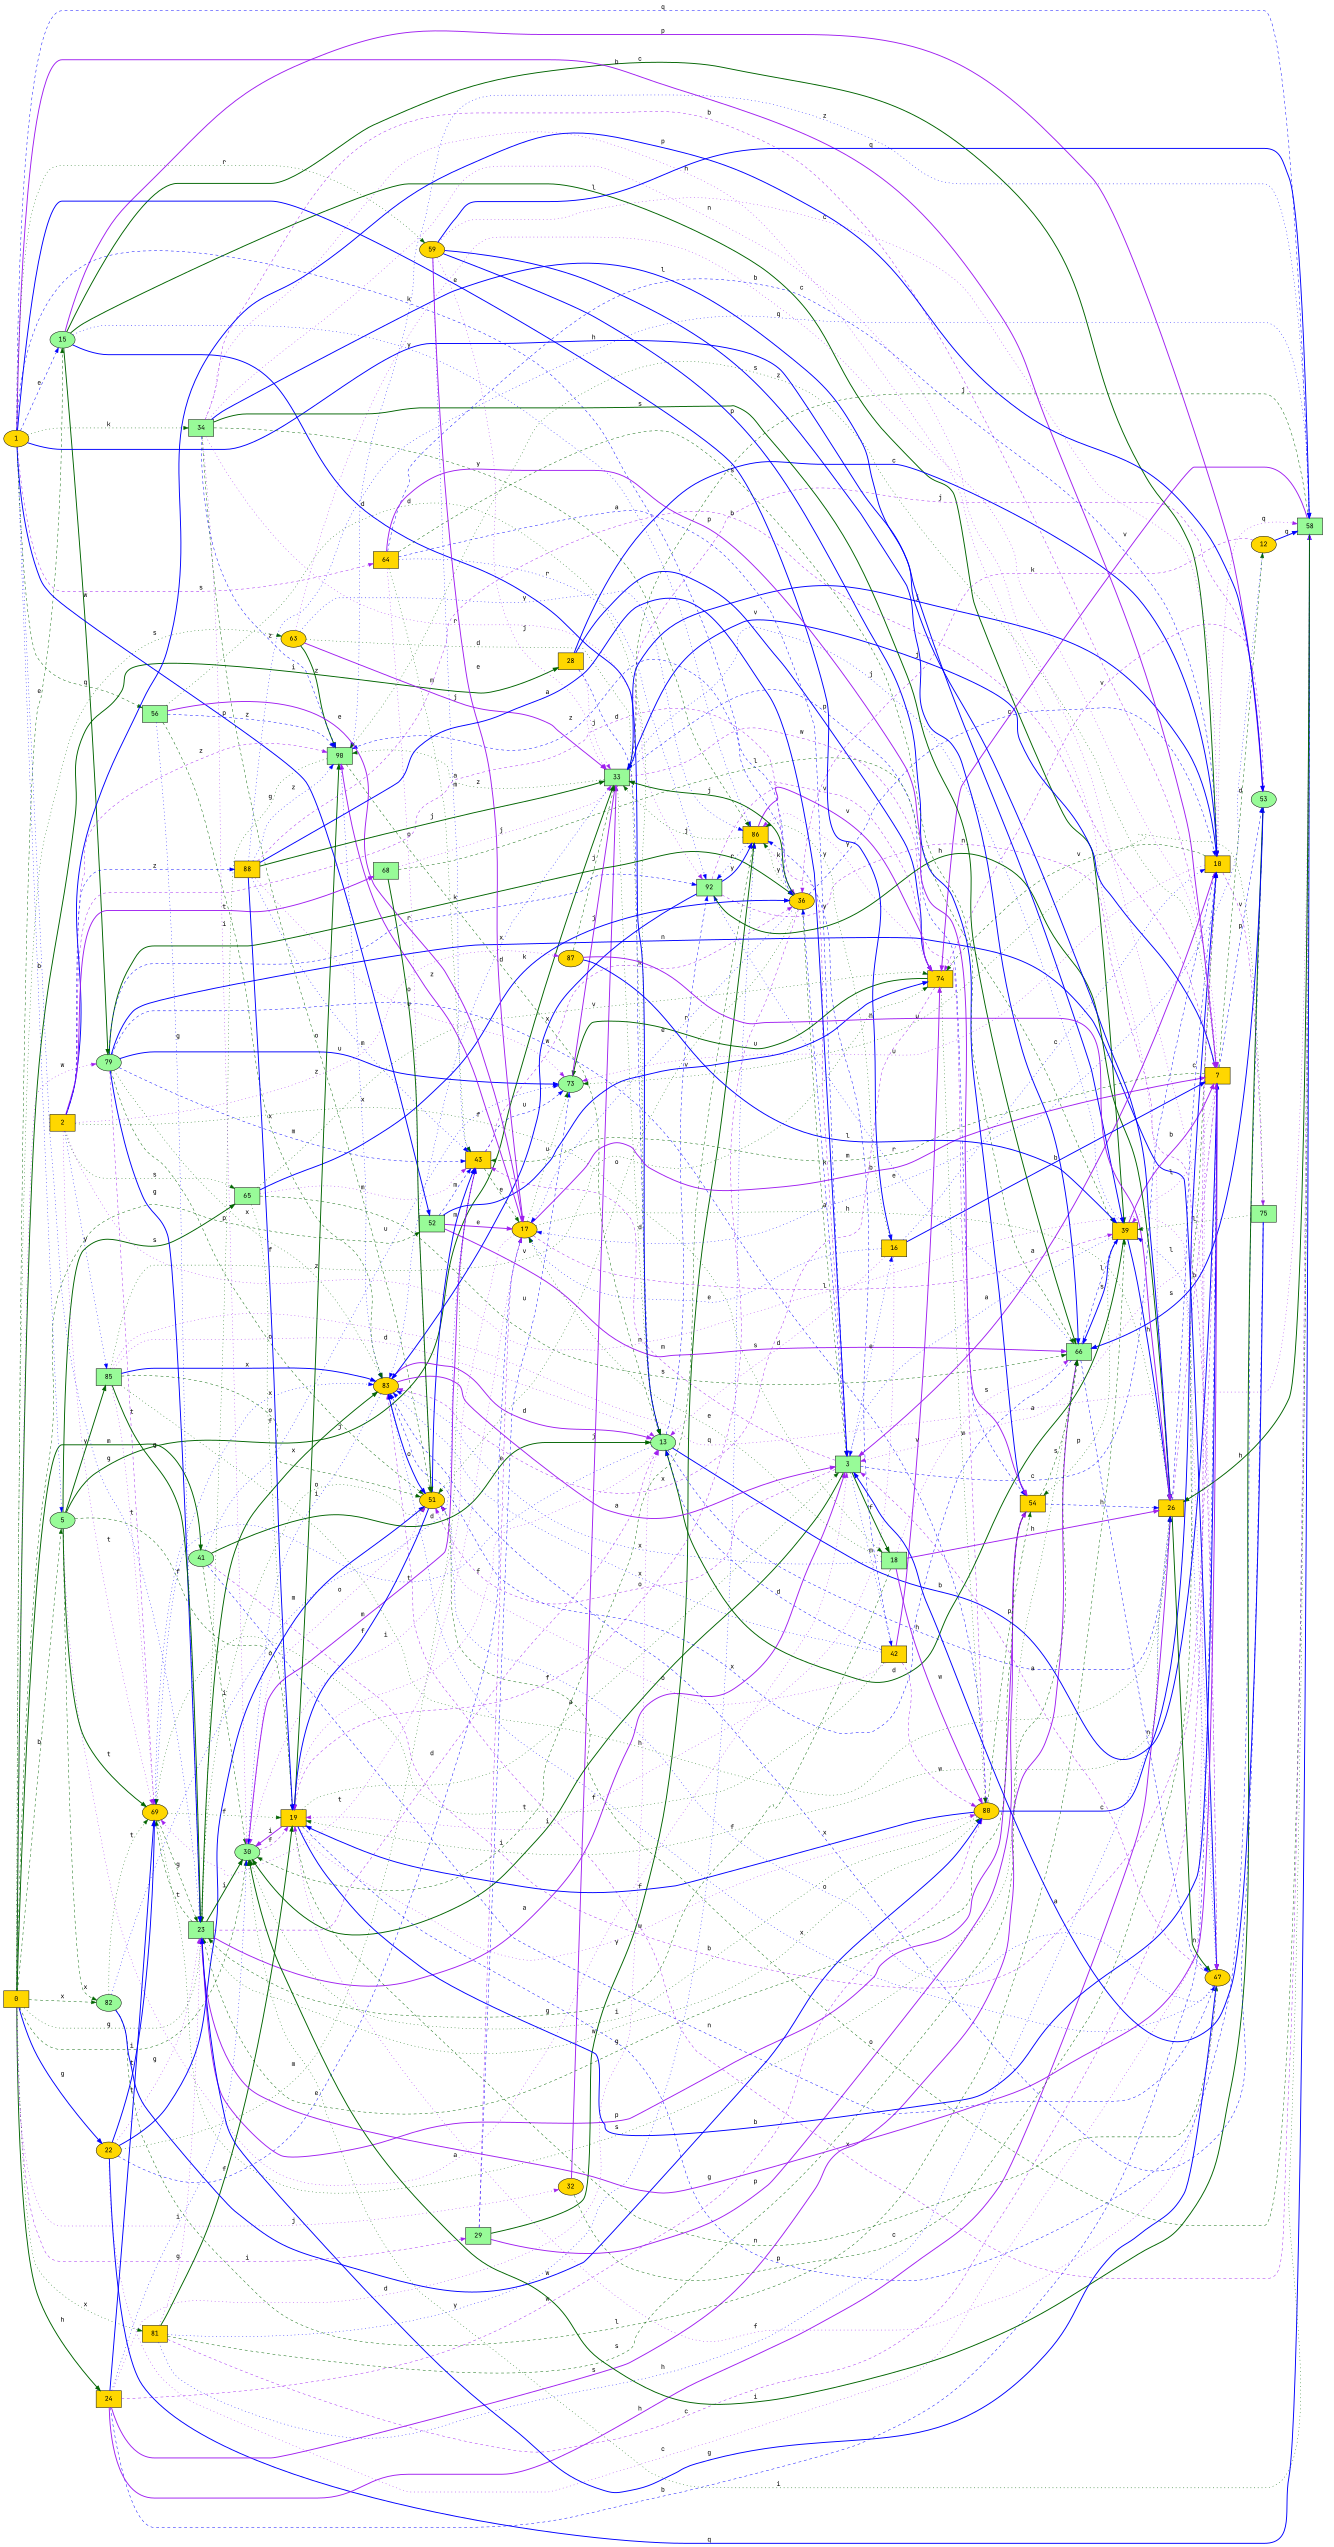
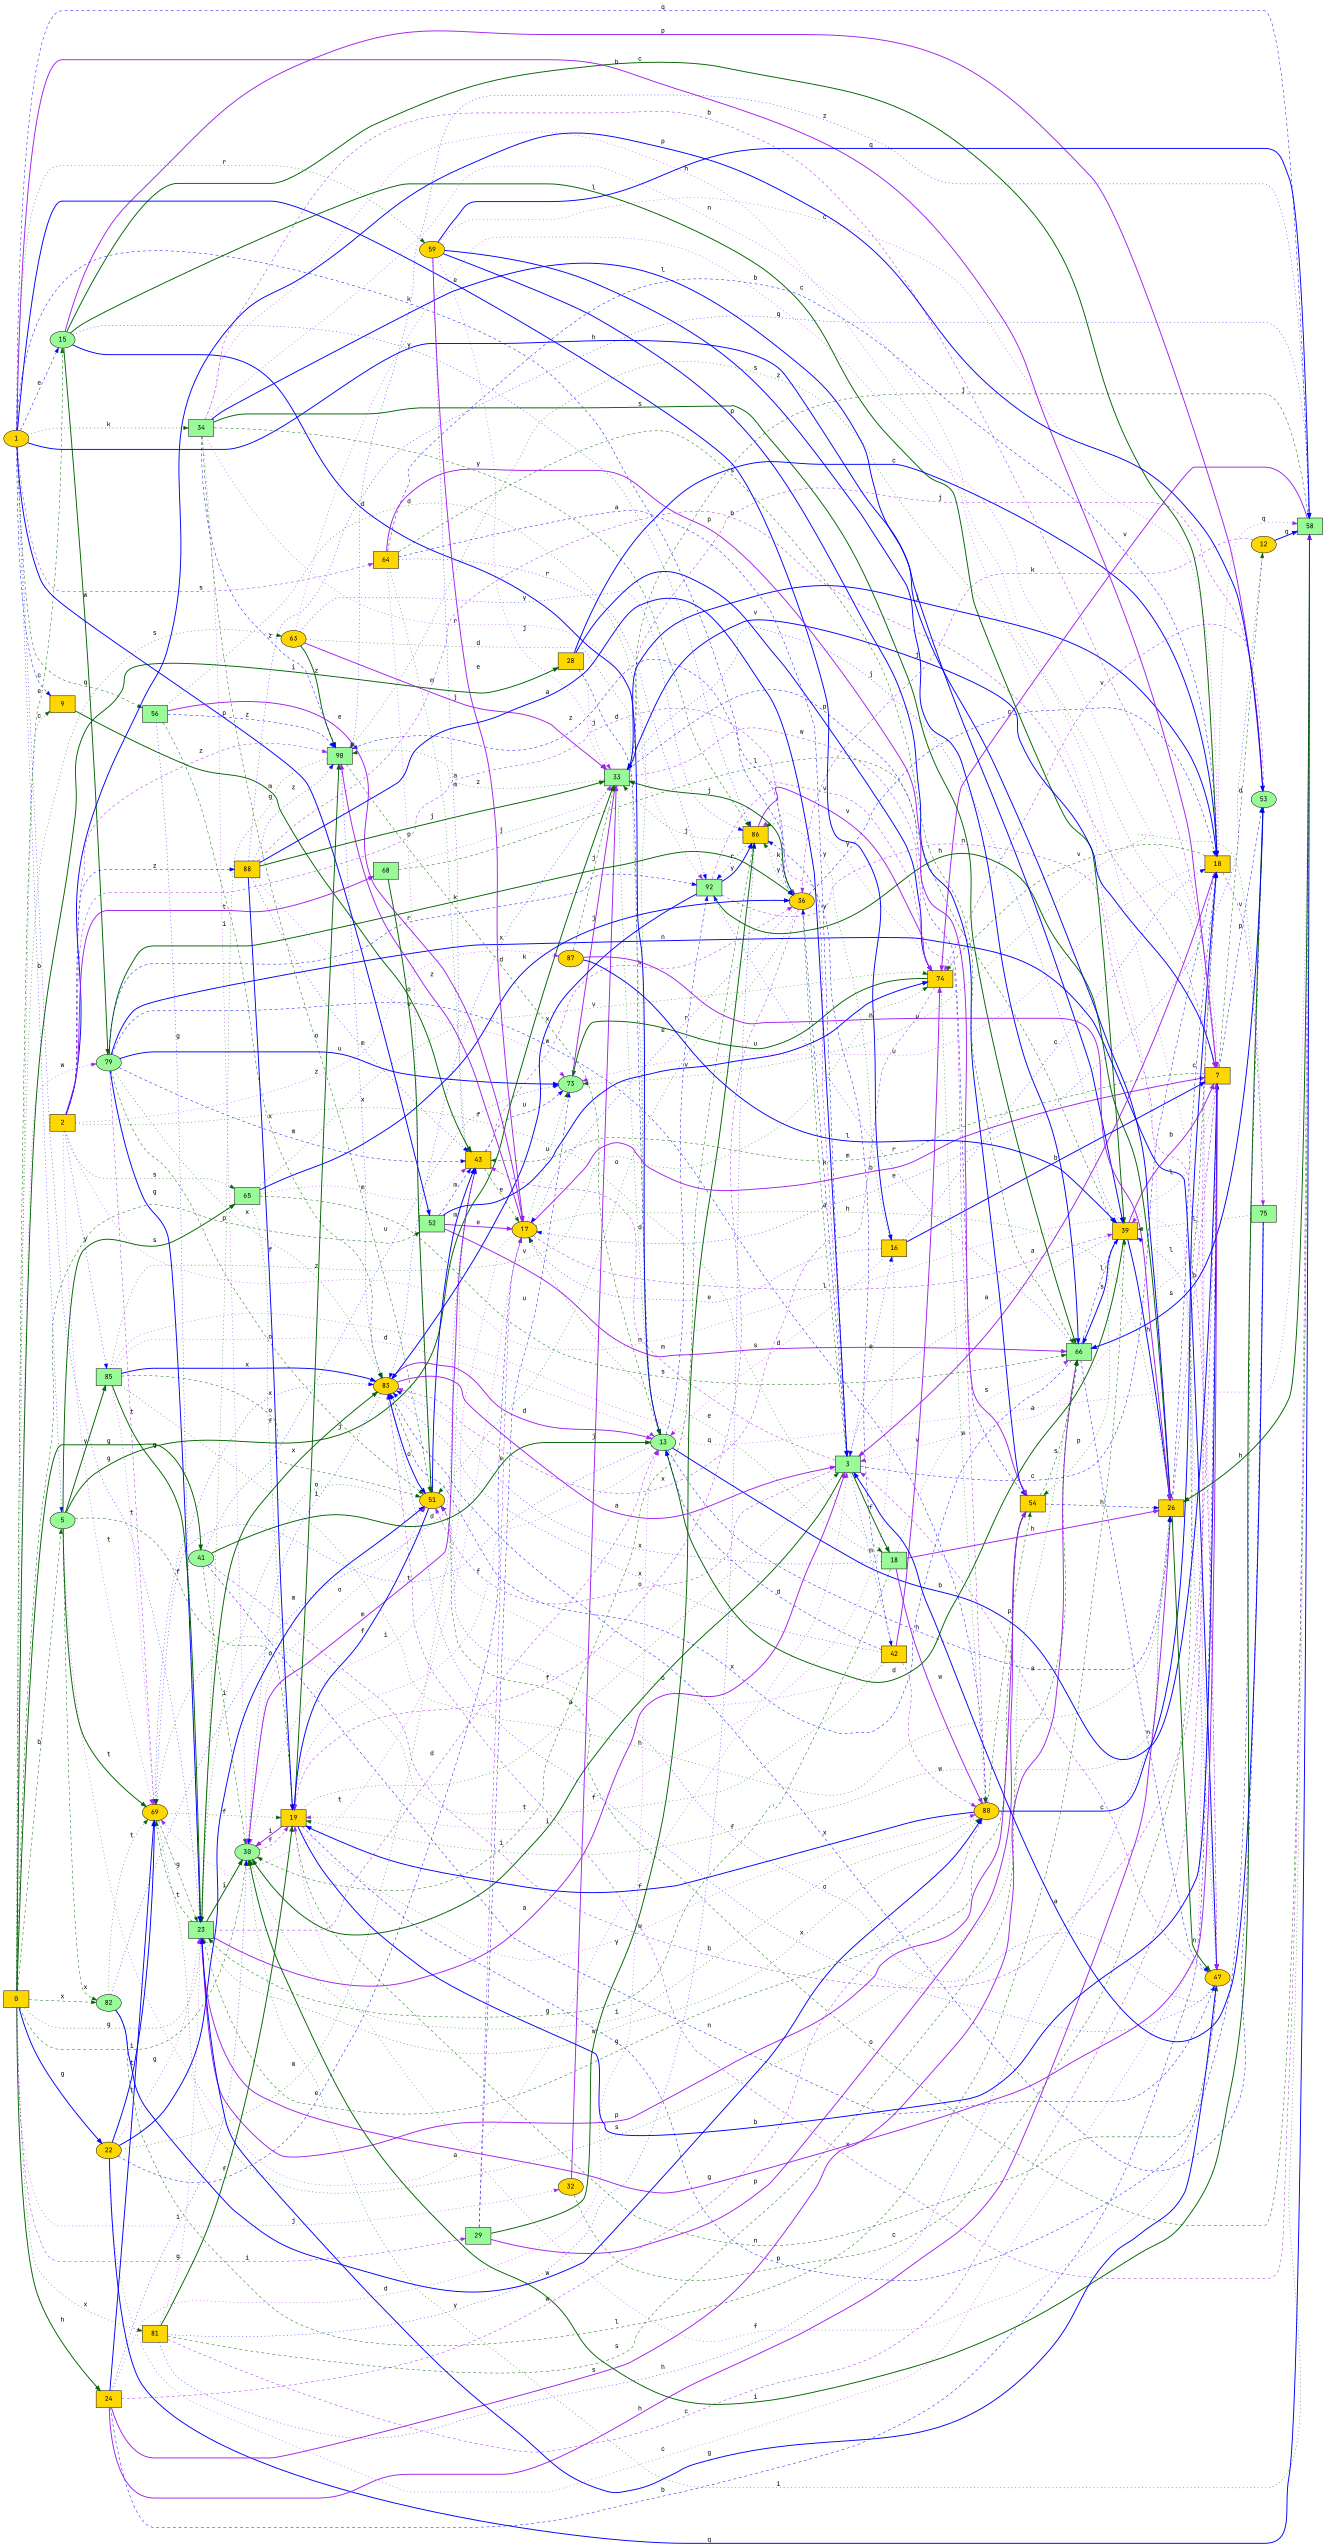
node "9": added
edge "0" -> "41": label "m" -> "g"
